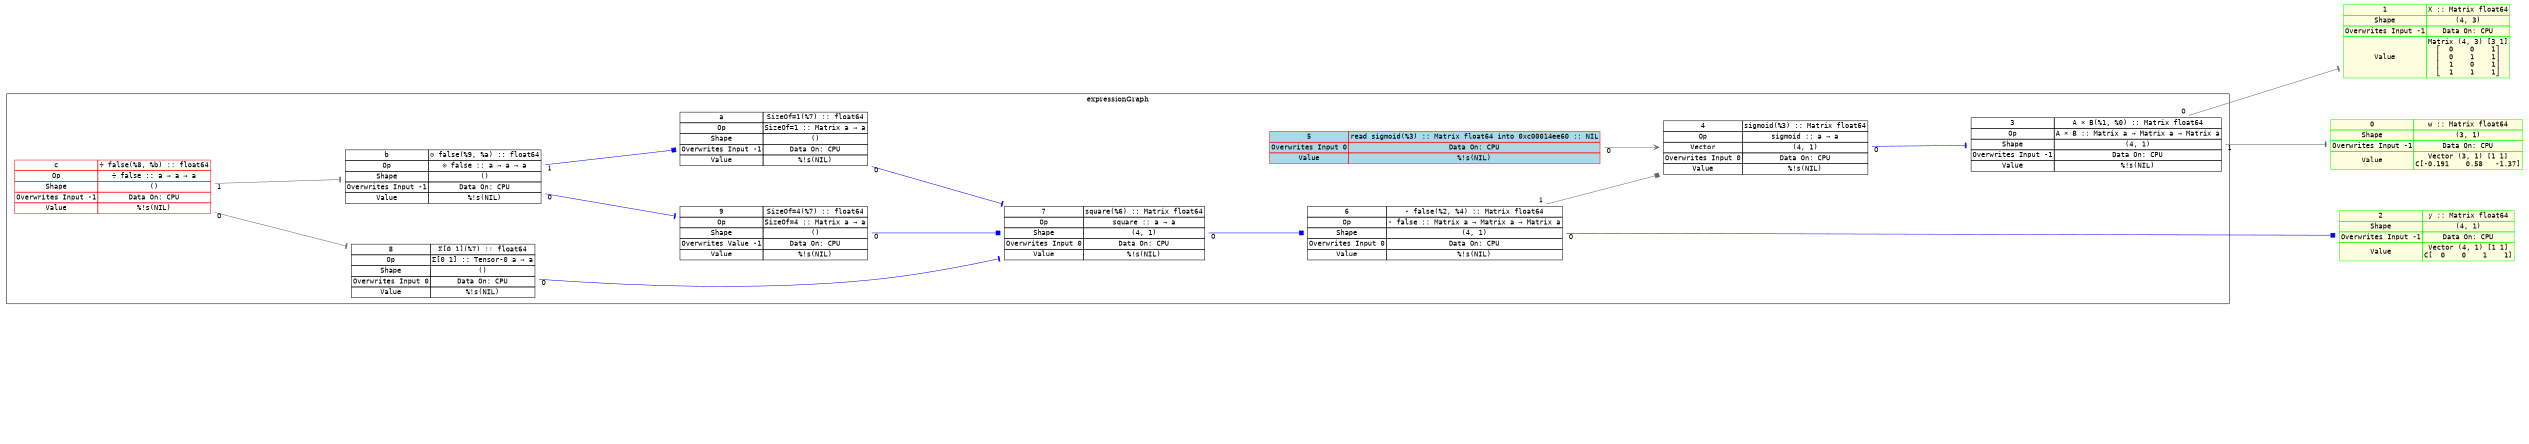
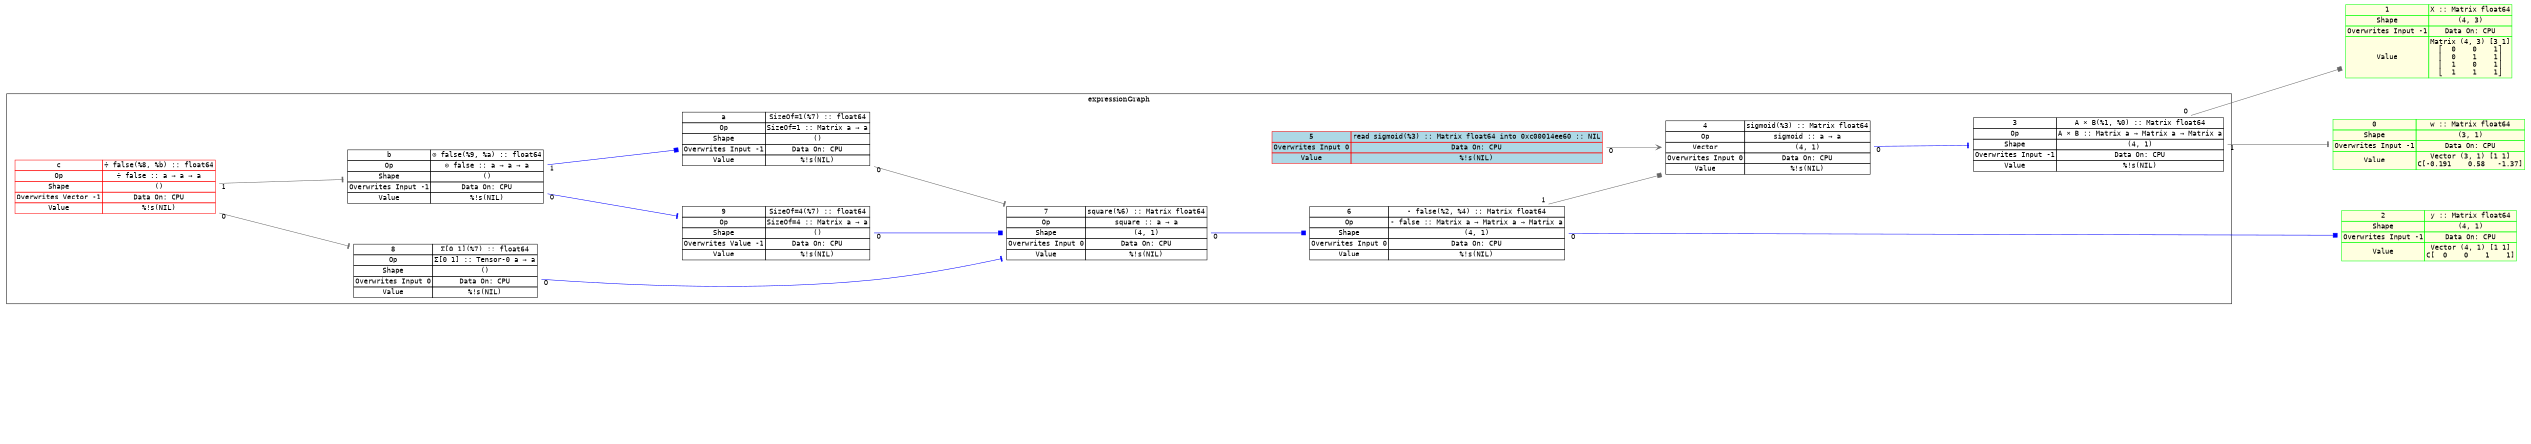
edge "3" -> "1": arrowhead tee -> box
edge "a" -> "7": color blue -> gray40
node "c": text "Overwrites Input -1" -> "Overwrites Vector -1"
